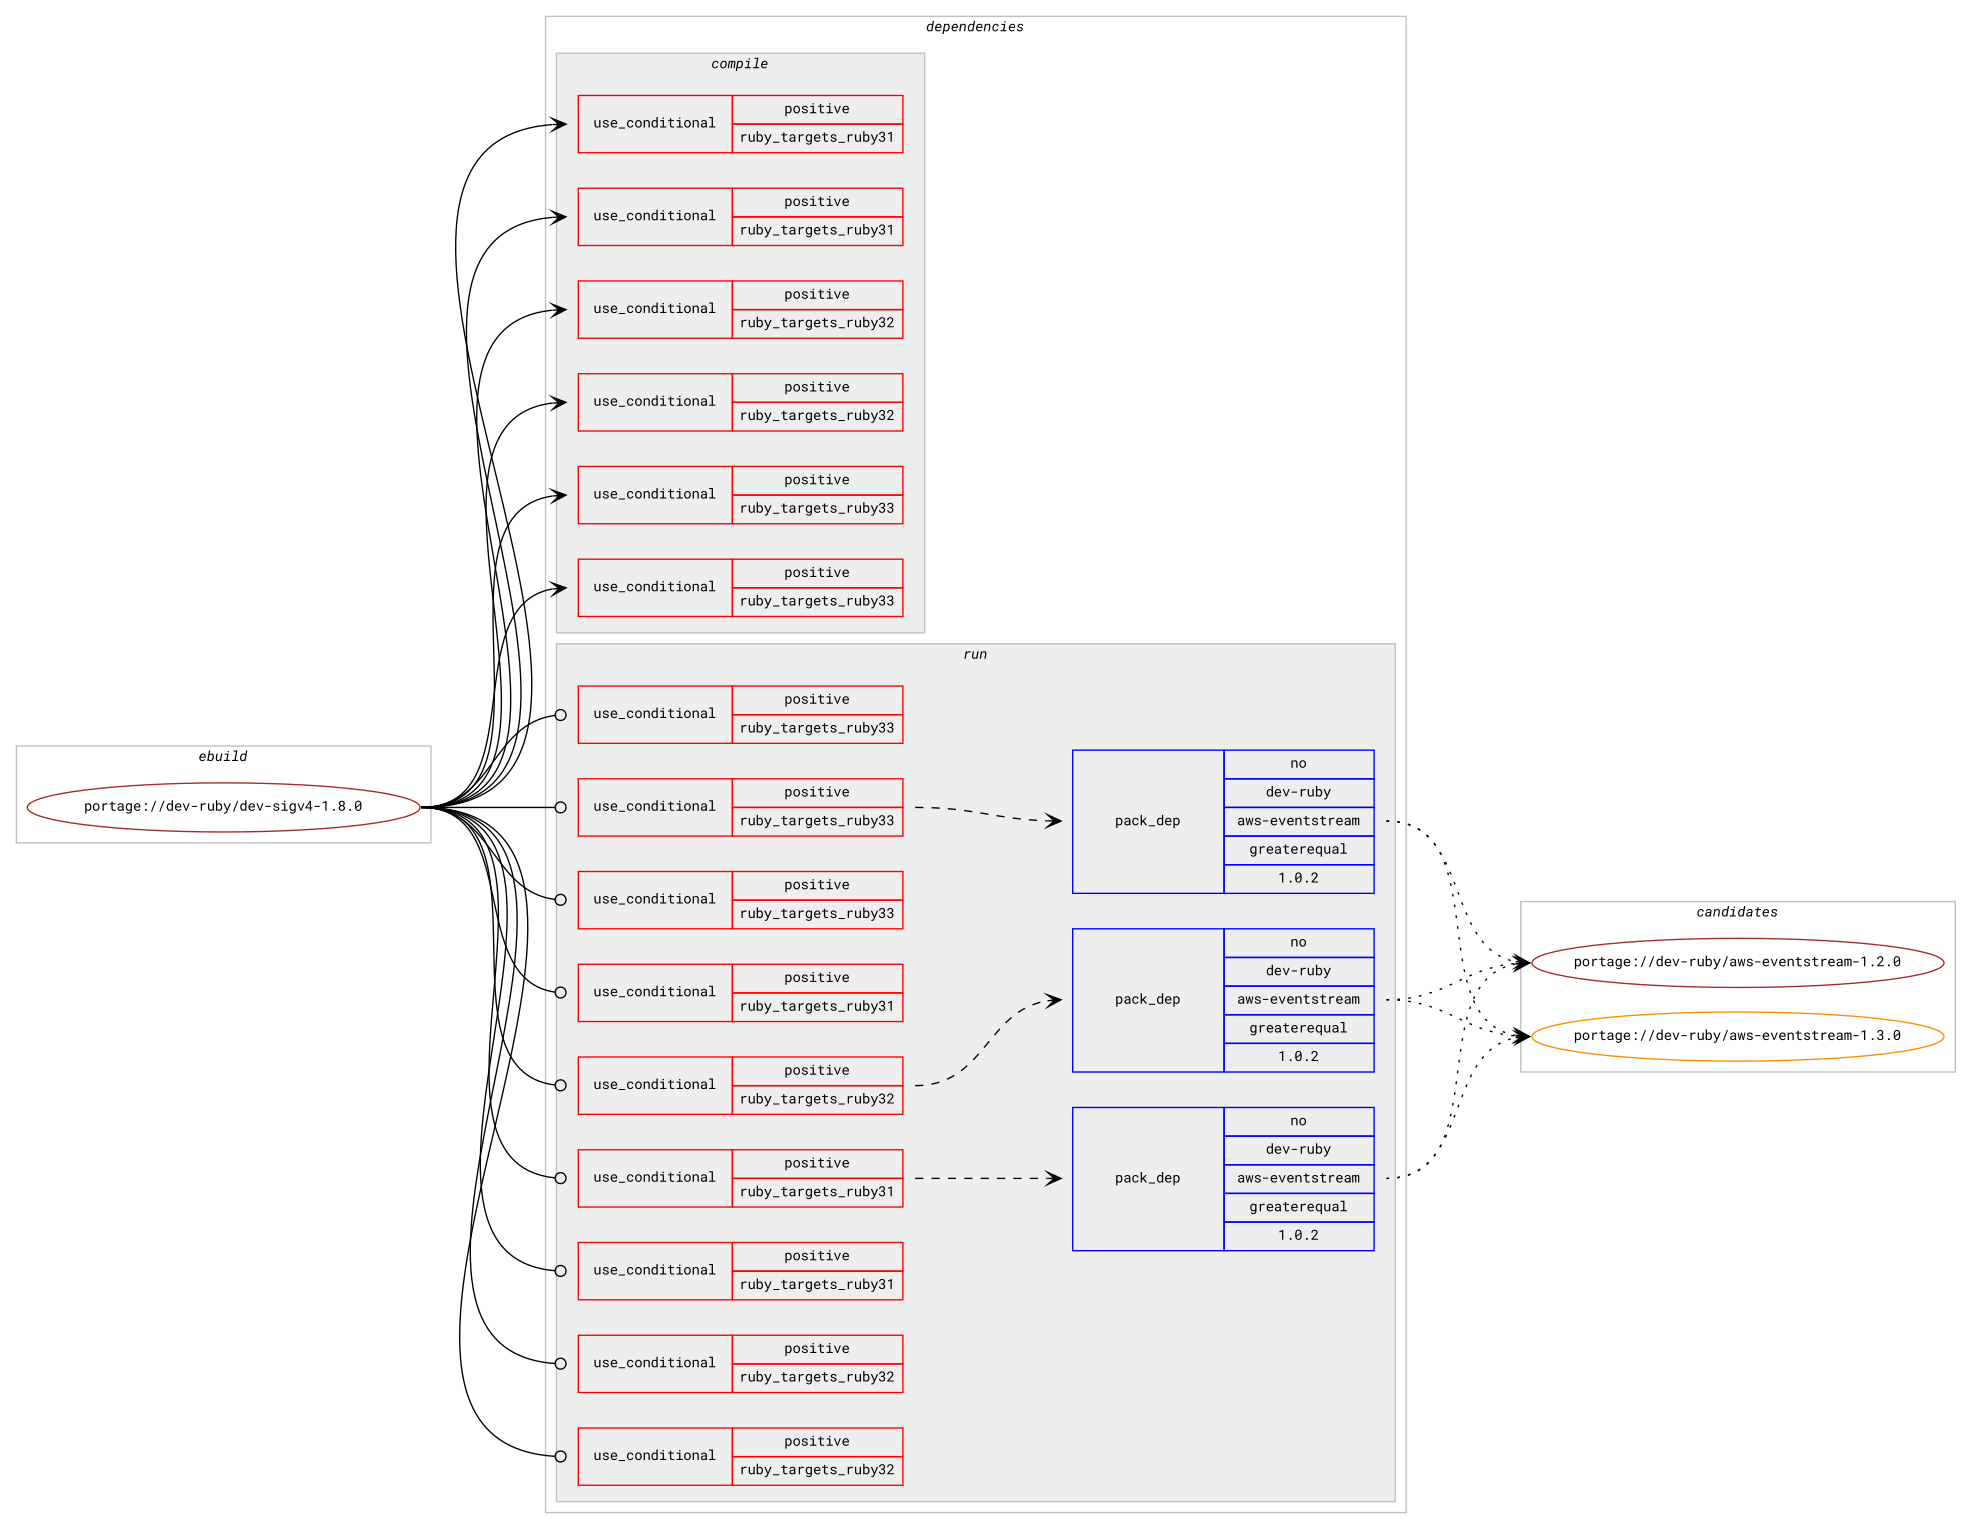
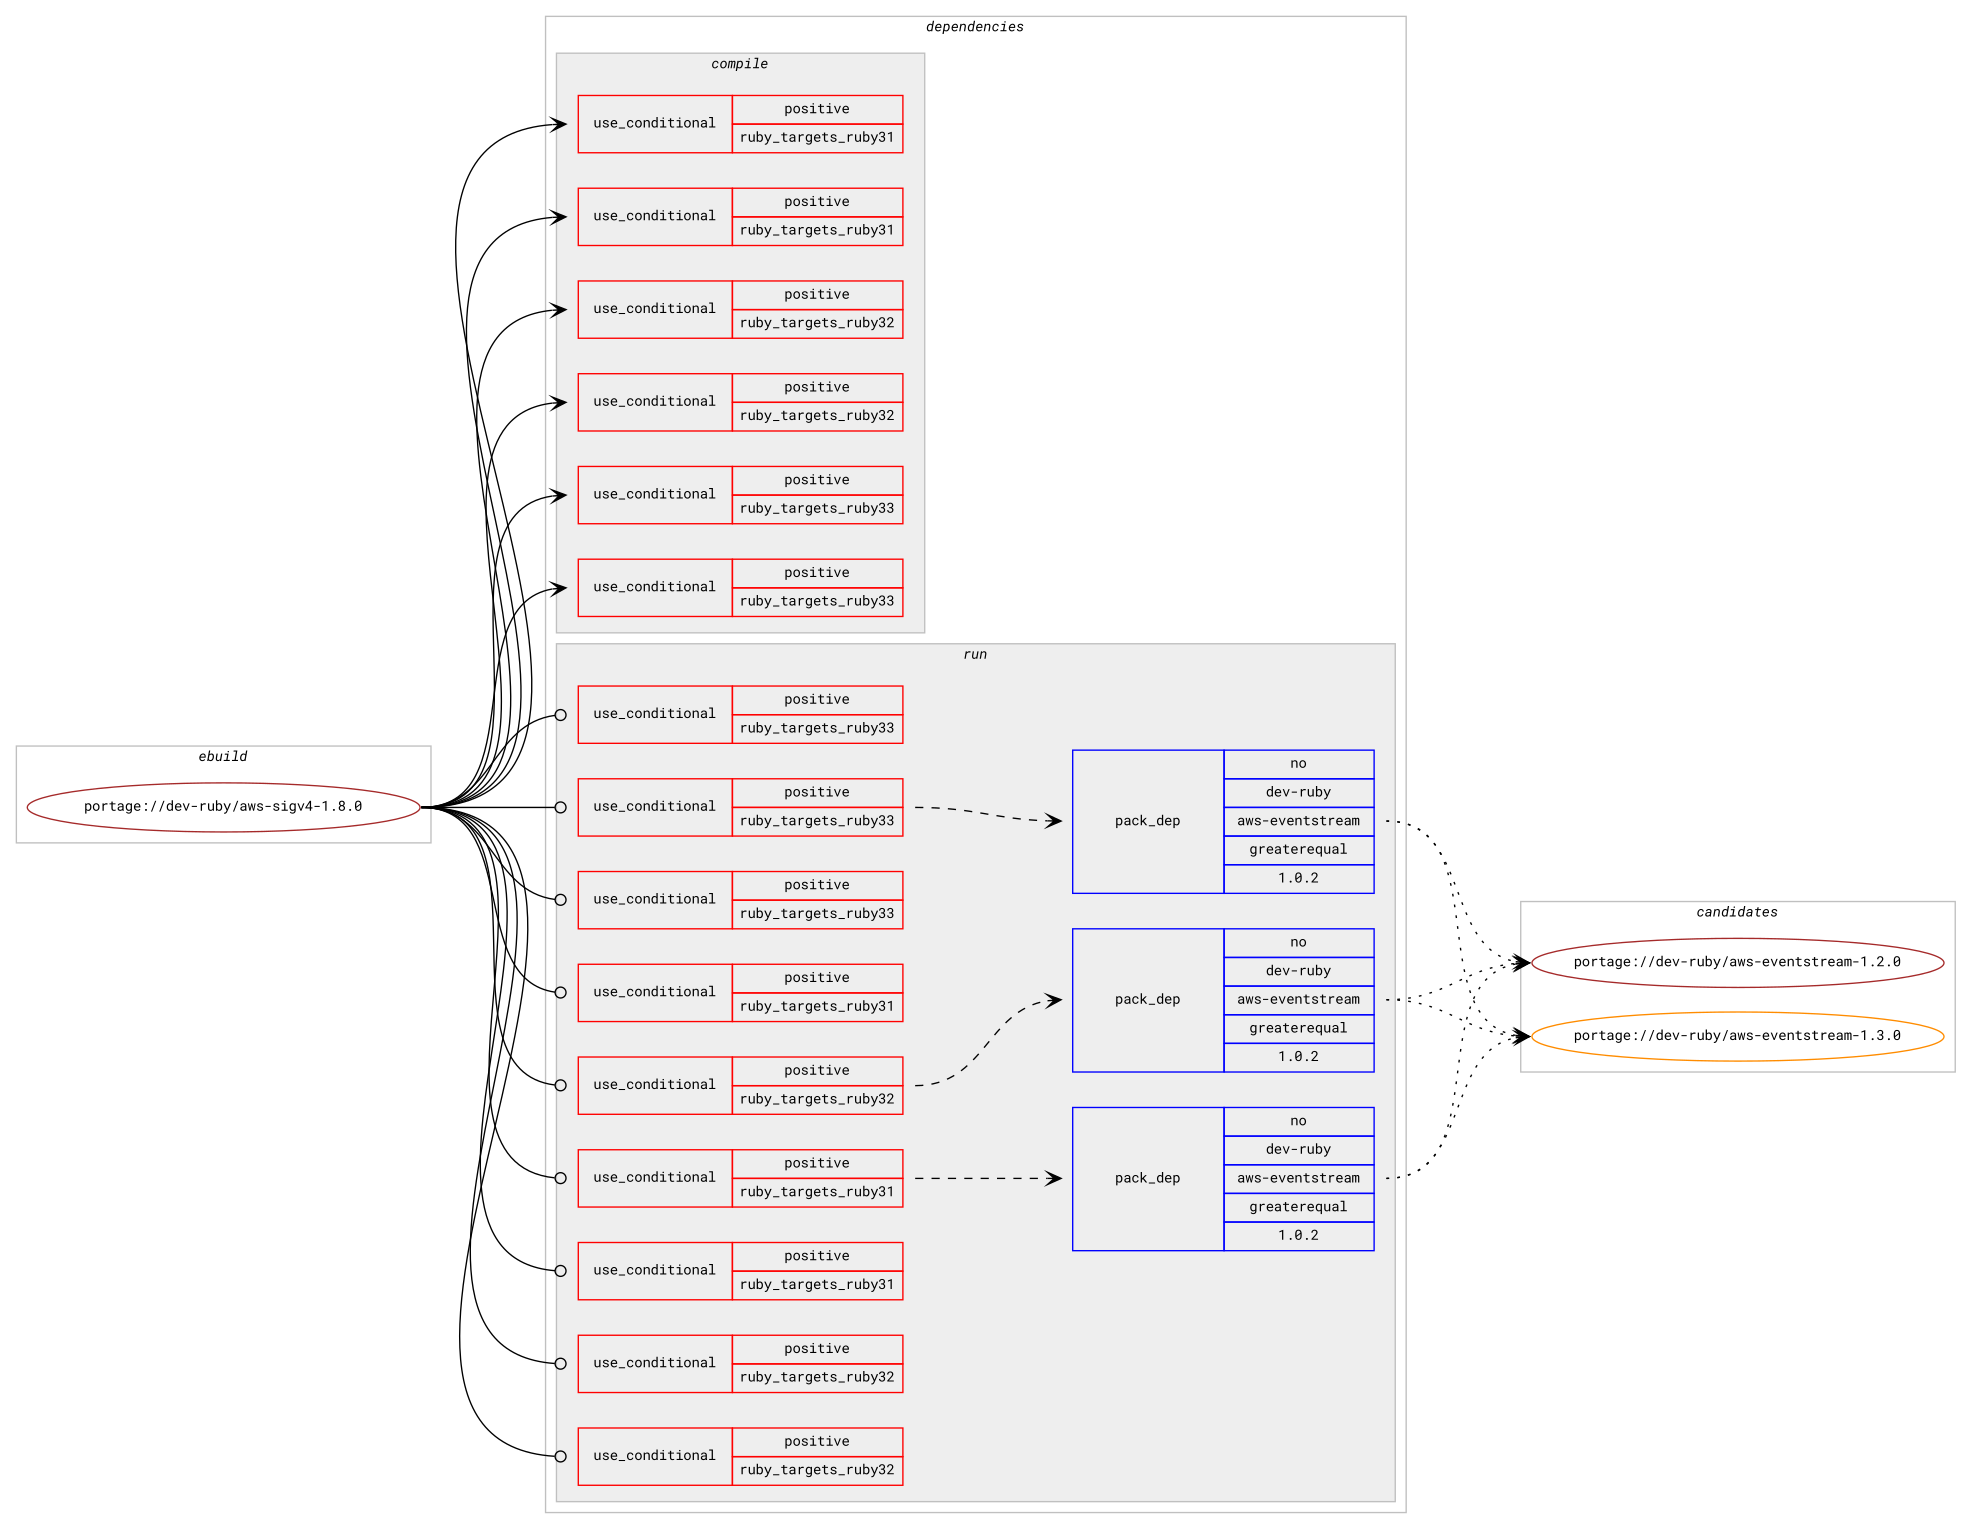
node "portage://dev-ruby/dev-sigv4-1.8.0": label "portage://dev-ruby/dev-sigv4-1.8.0" -> "portage://dev-ruby/aws-sigv4-1.8.0"
